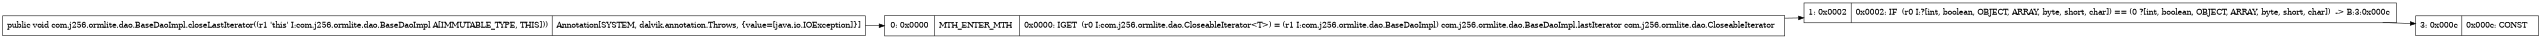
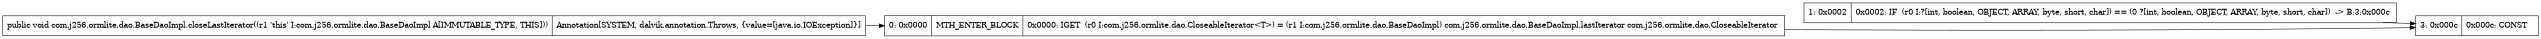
edge "0: 0x0000" -> "1: 0x0002": now "0: 0x0000" -> "3: 0x000c"
node "0: 0x0000": text "MTH_ENTER_MTH" -> "MTH_ENTER_BLOCK"
